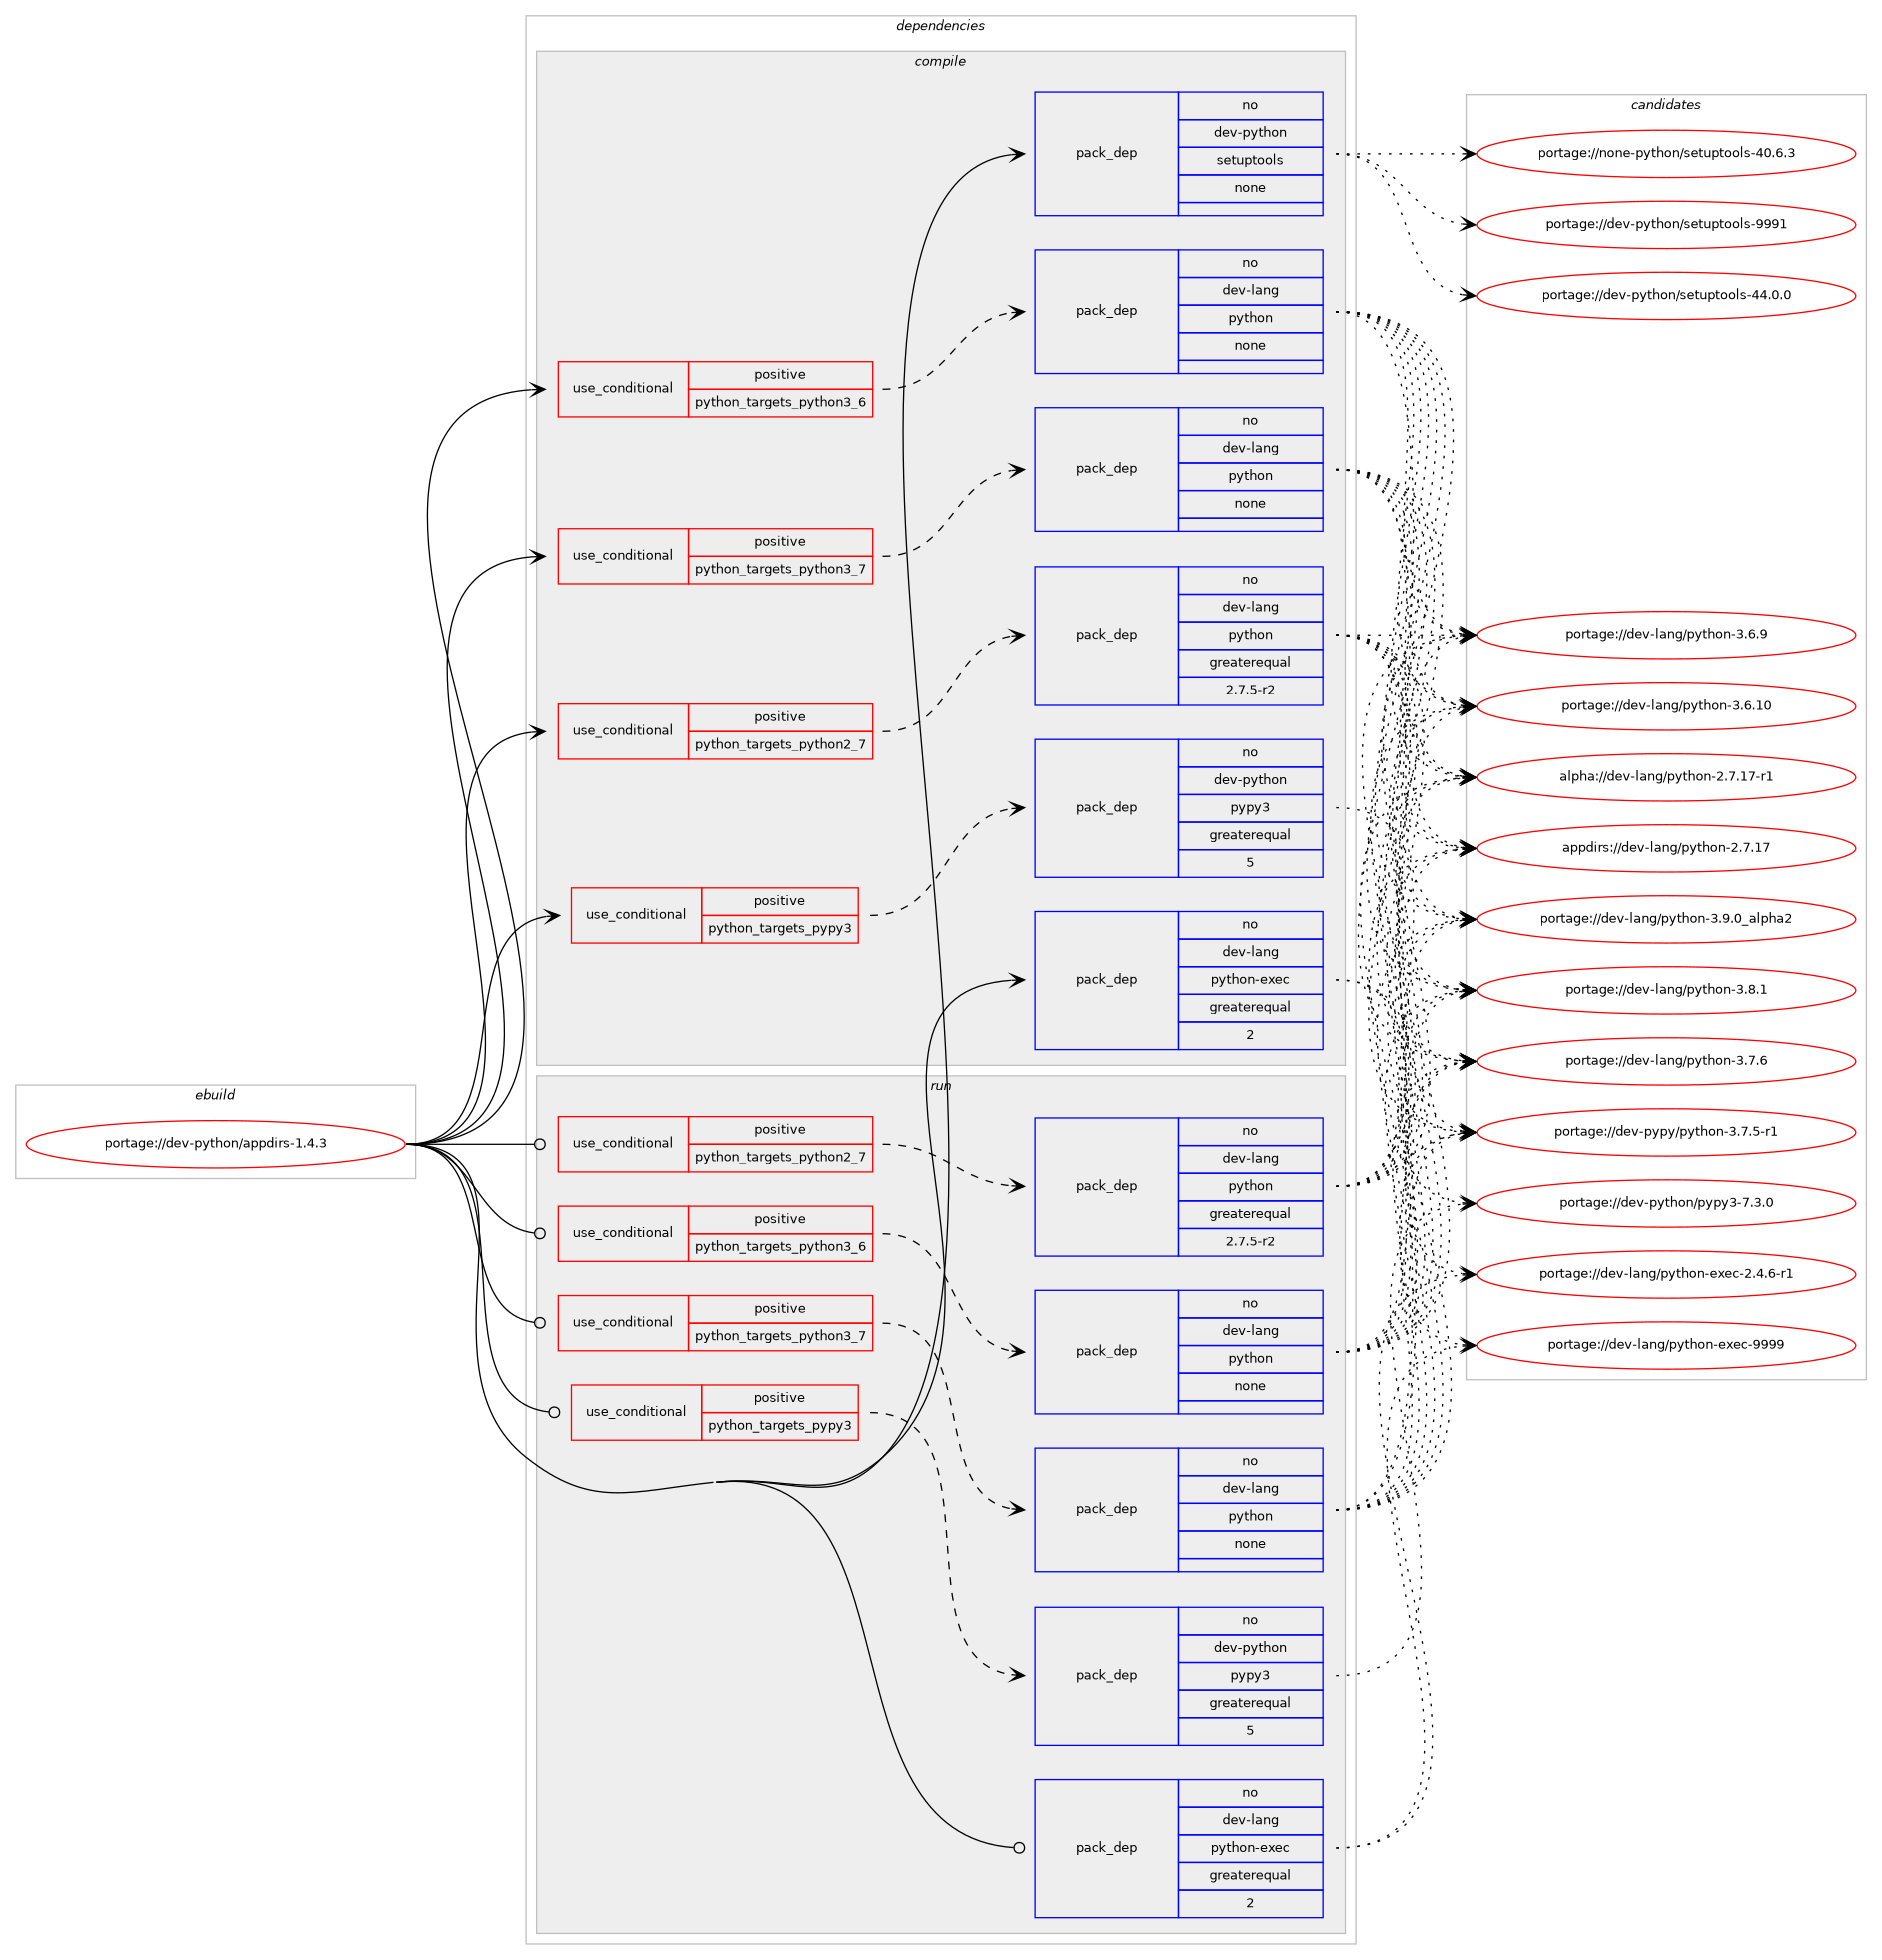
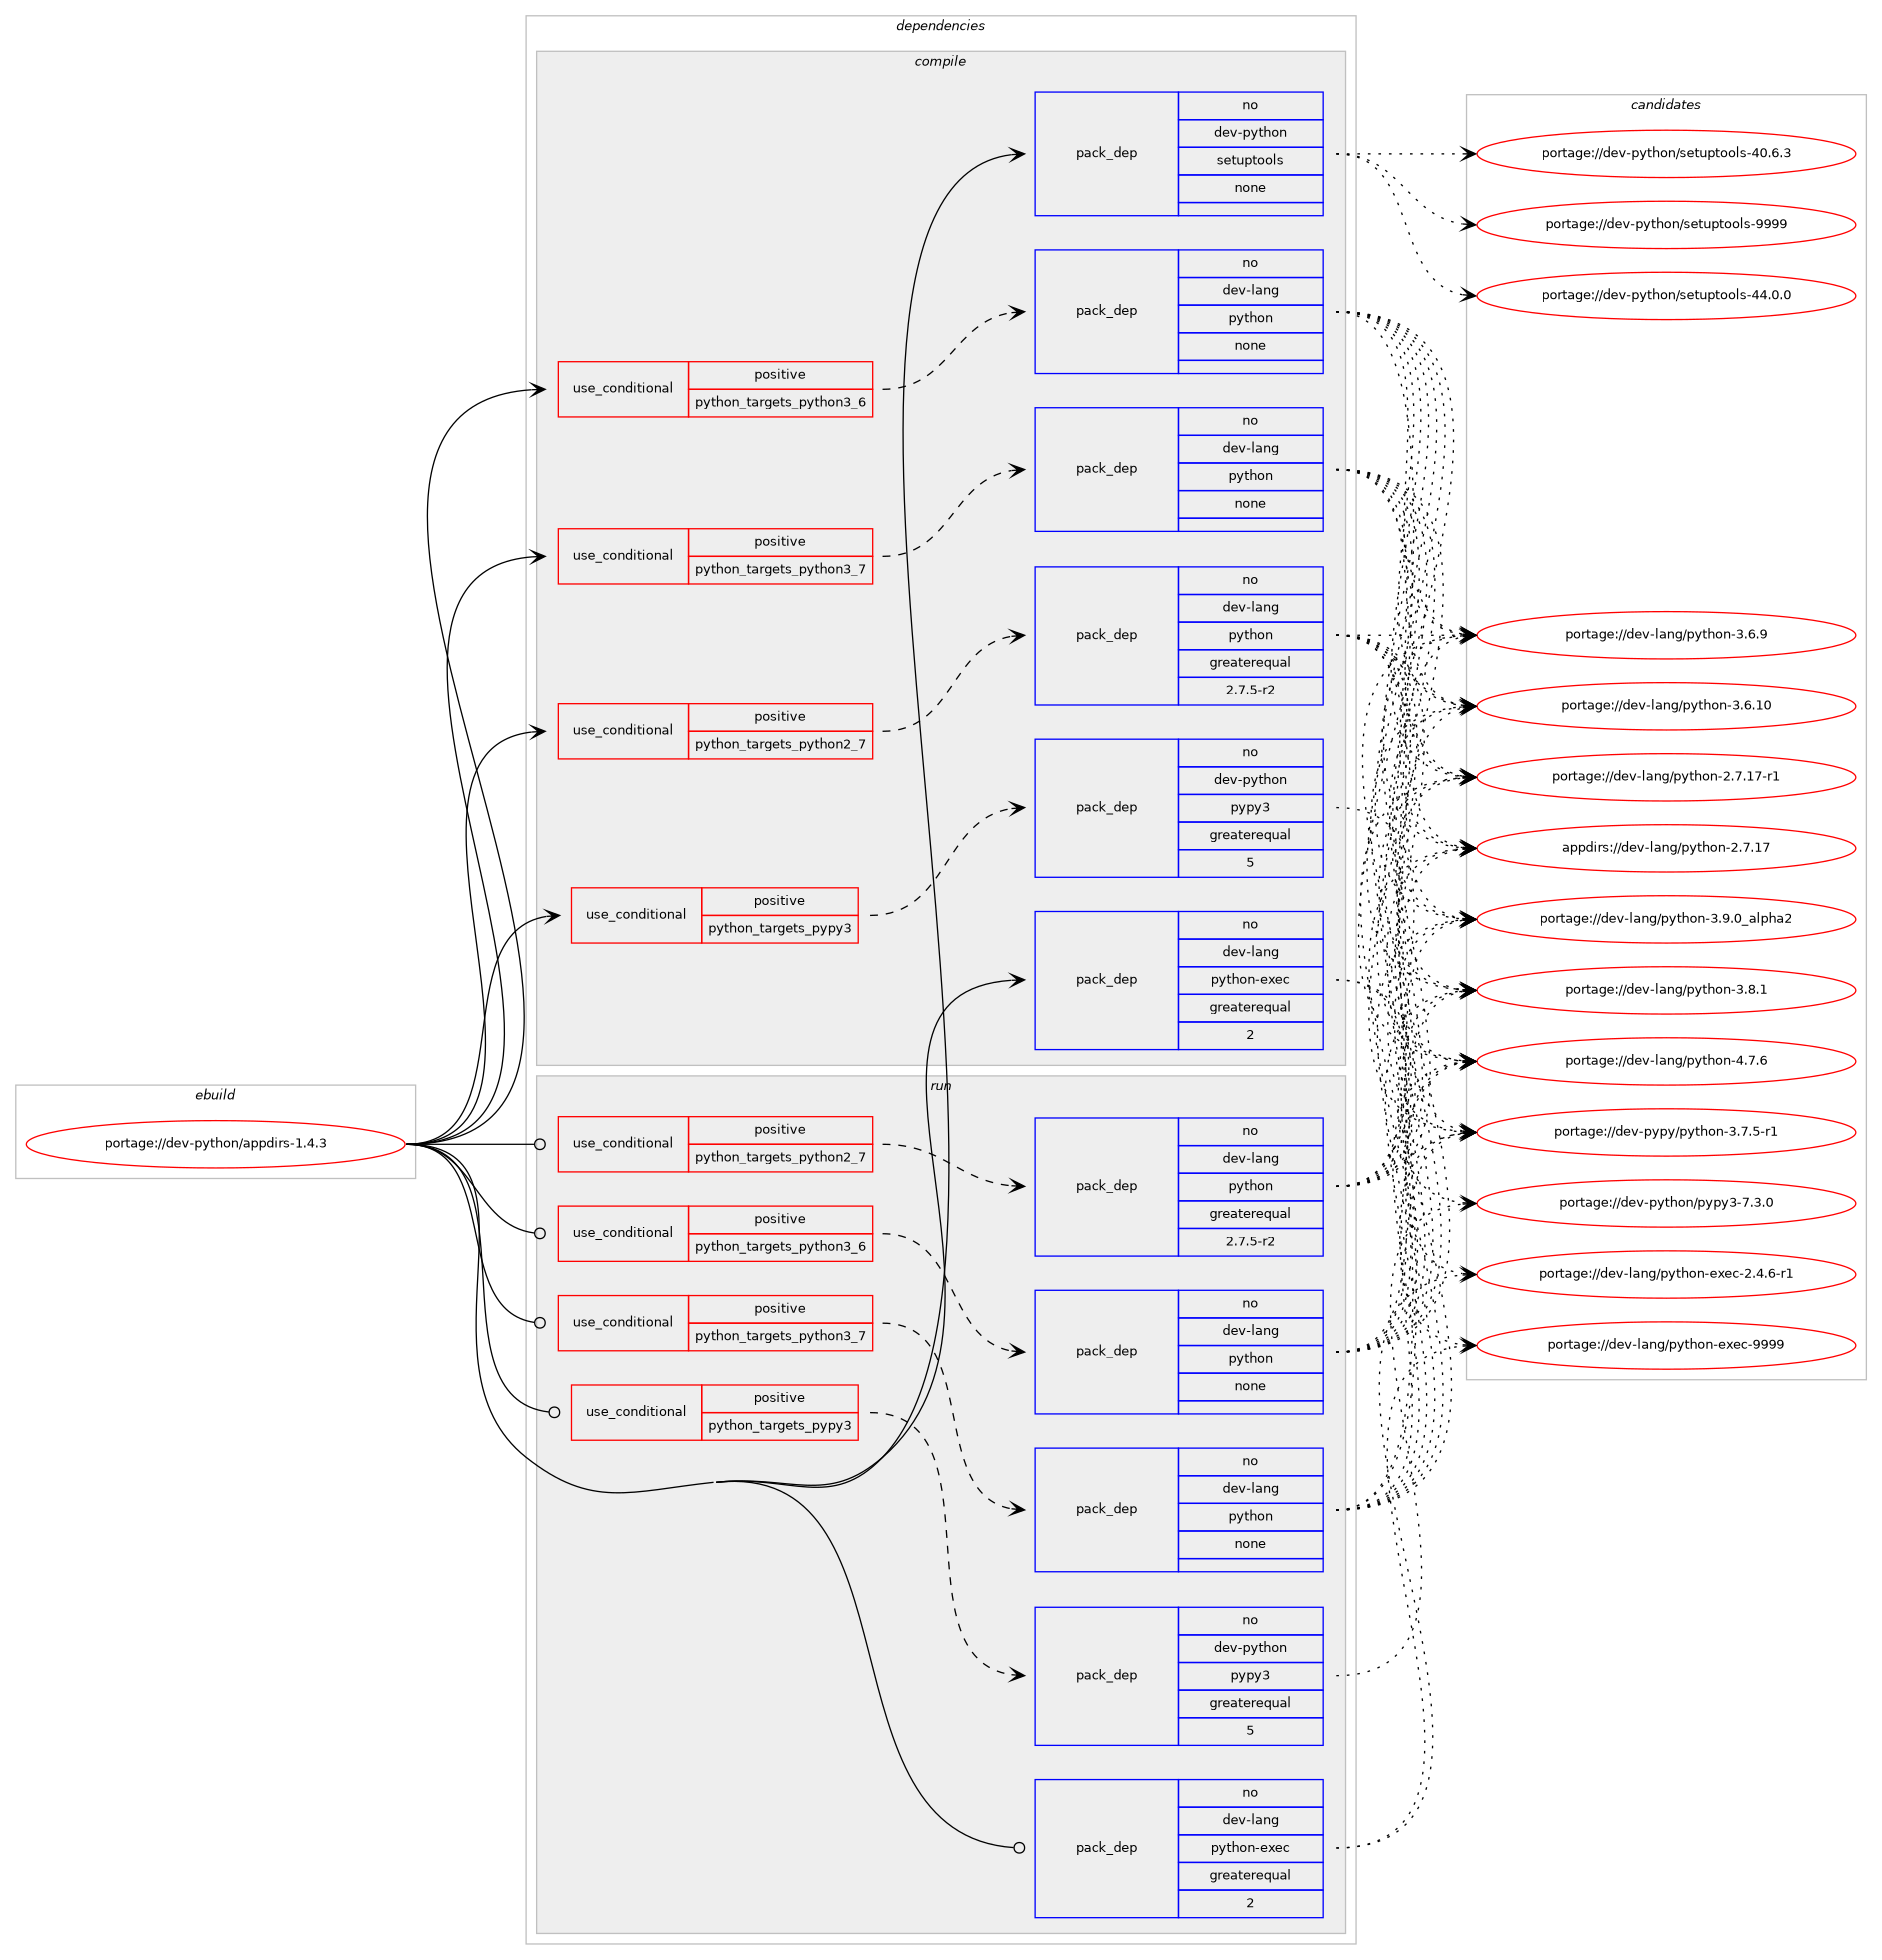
node "portage://none-python/setuptools-40.6.3": label "portage://none-python/setuptools-40.6.3" -> "portage://dev-python/setuptools-40.6.3"
node "portage://dev-python/setuptools-9991": label "portage://dev-python/setuptools-9991" -> "portage://dev-python/setuptools-9999"
node "alpha://dev-lang/python-2.7.17-r1": label "alpha://dev-lang/python-2.7.17-r1" -> "portage://dev-lang/python-2.7.17-r1"
node "portage://dev-lang/python-3.7.6": label "portage://dev-lang/python-3.7.6" -> "portage://dev-lang/python-4.7.6"
